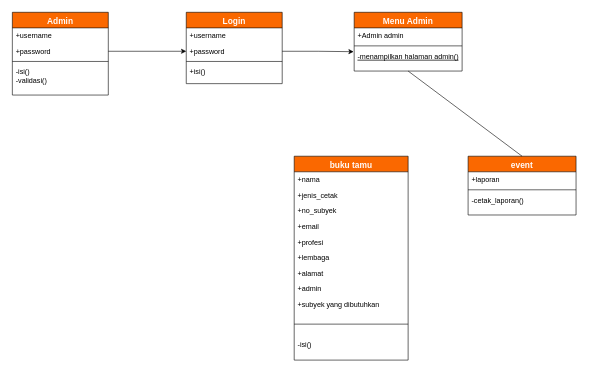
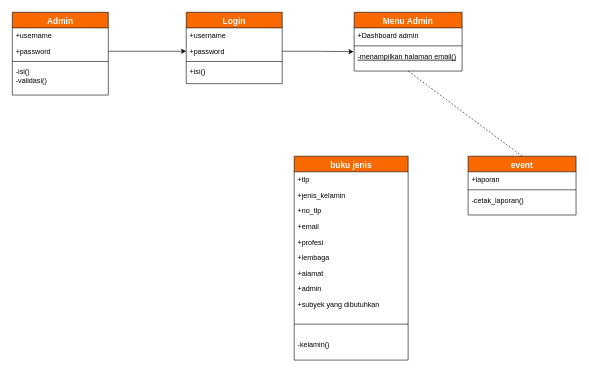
node "+Admin admin": label "+Admin admin" -> "+Dashboard admin"
node "-menampilkan halaman admin()": label "-menampilkan halaman admin()" -> "-menampilkan halaman email()"
edge "Menu Admin" -- "event": style solid -> dashed
node "buku tamu": label "buku tamu" -> "buku jenis"
node "+nama": label "+nama" -> "+tlp"
node "+jenis_cetak": label "+jenis_cetak" -> "+jenis_kelamin"
node "+no_subyek": label "+no_subyek" -> "+no_tlp"
node "-isi()": label "-isi()" -> "-kelamin()"
